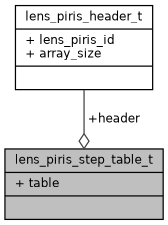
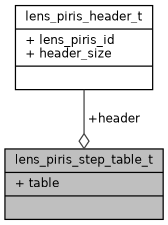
node "lens_piris_header_t": text "+ array_size" -> "+ header_size"
